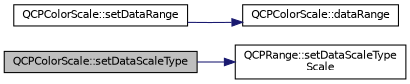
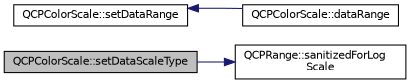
edge "QCPColorScale::setDataRange" -> "QCPColorScale::dataRange": reversed
node "QCPRange::setDataScaleType Scale": label "QCPRange::setDataScaleType Scale" -> "QCPRange::sanitizedForLog Scale"
